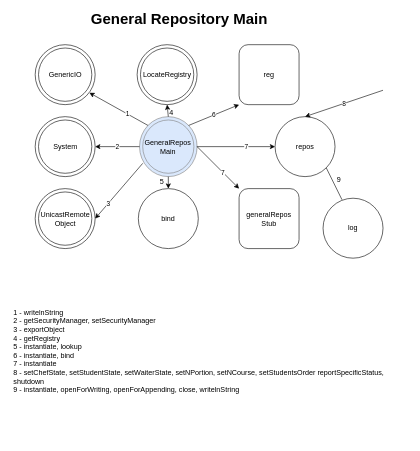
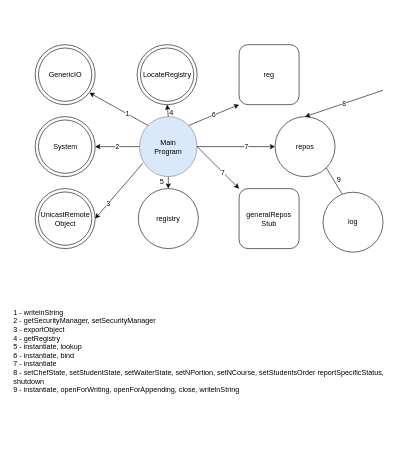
node "General Repository Main": removed
node "GeneralRepos Main": removed
node "bind": label "bind" -> "registry"
node "log": moved (353, 228) -> (353, 222)
